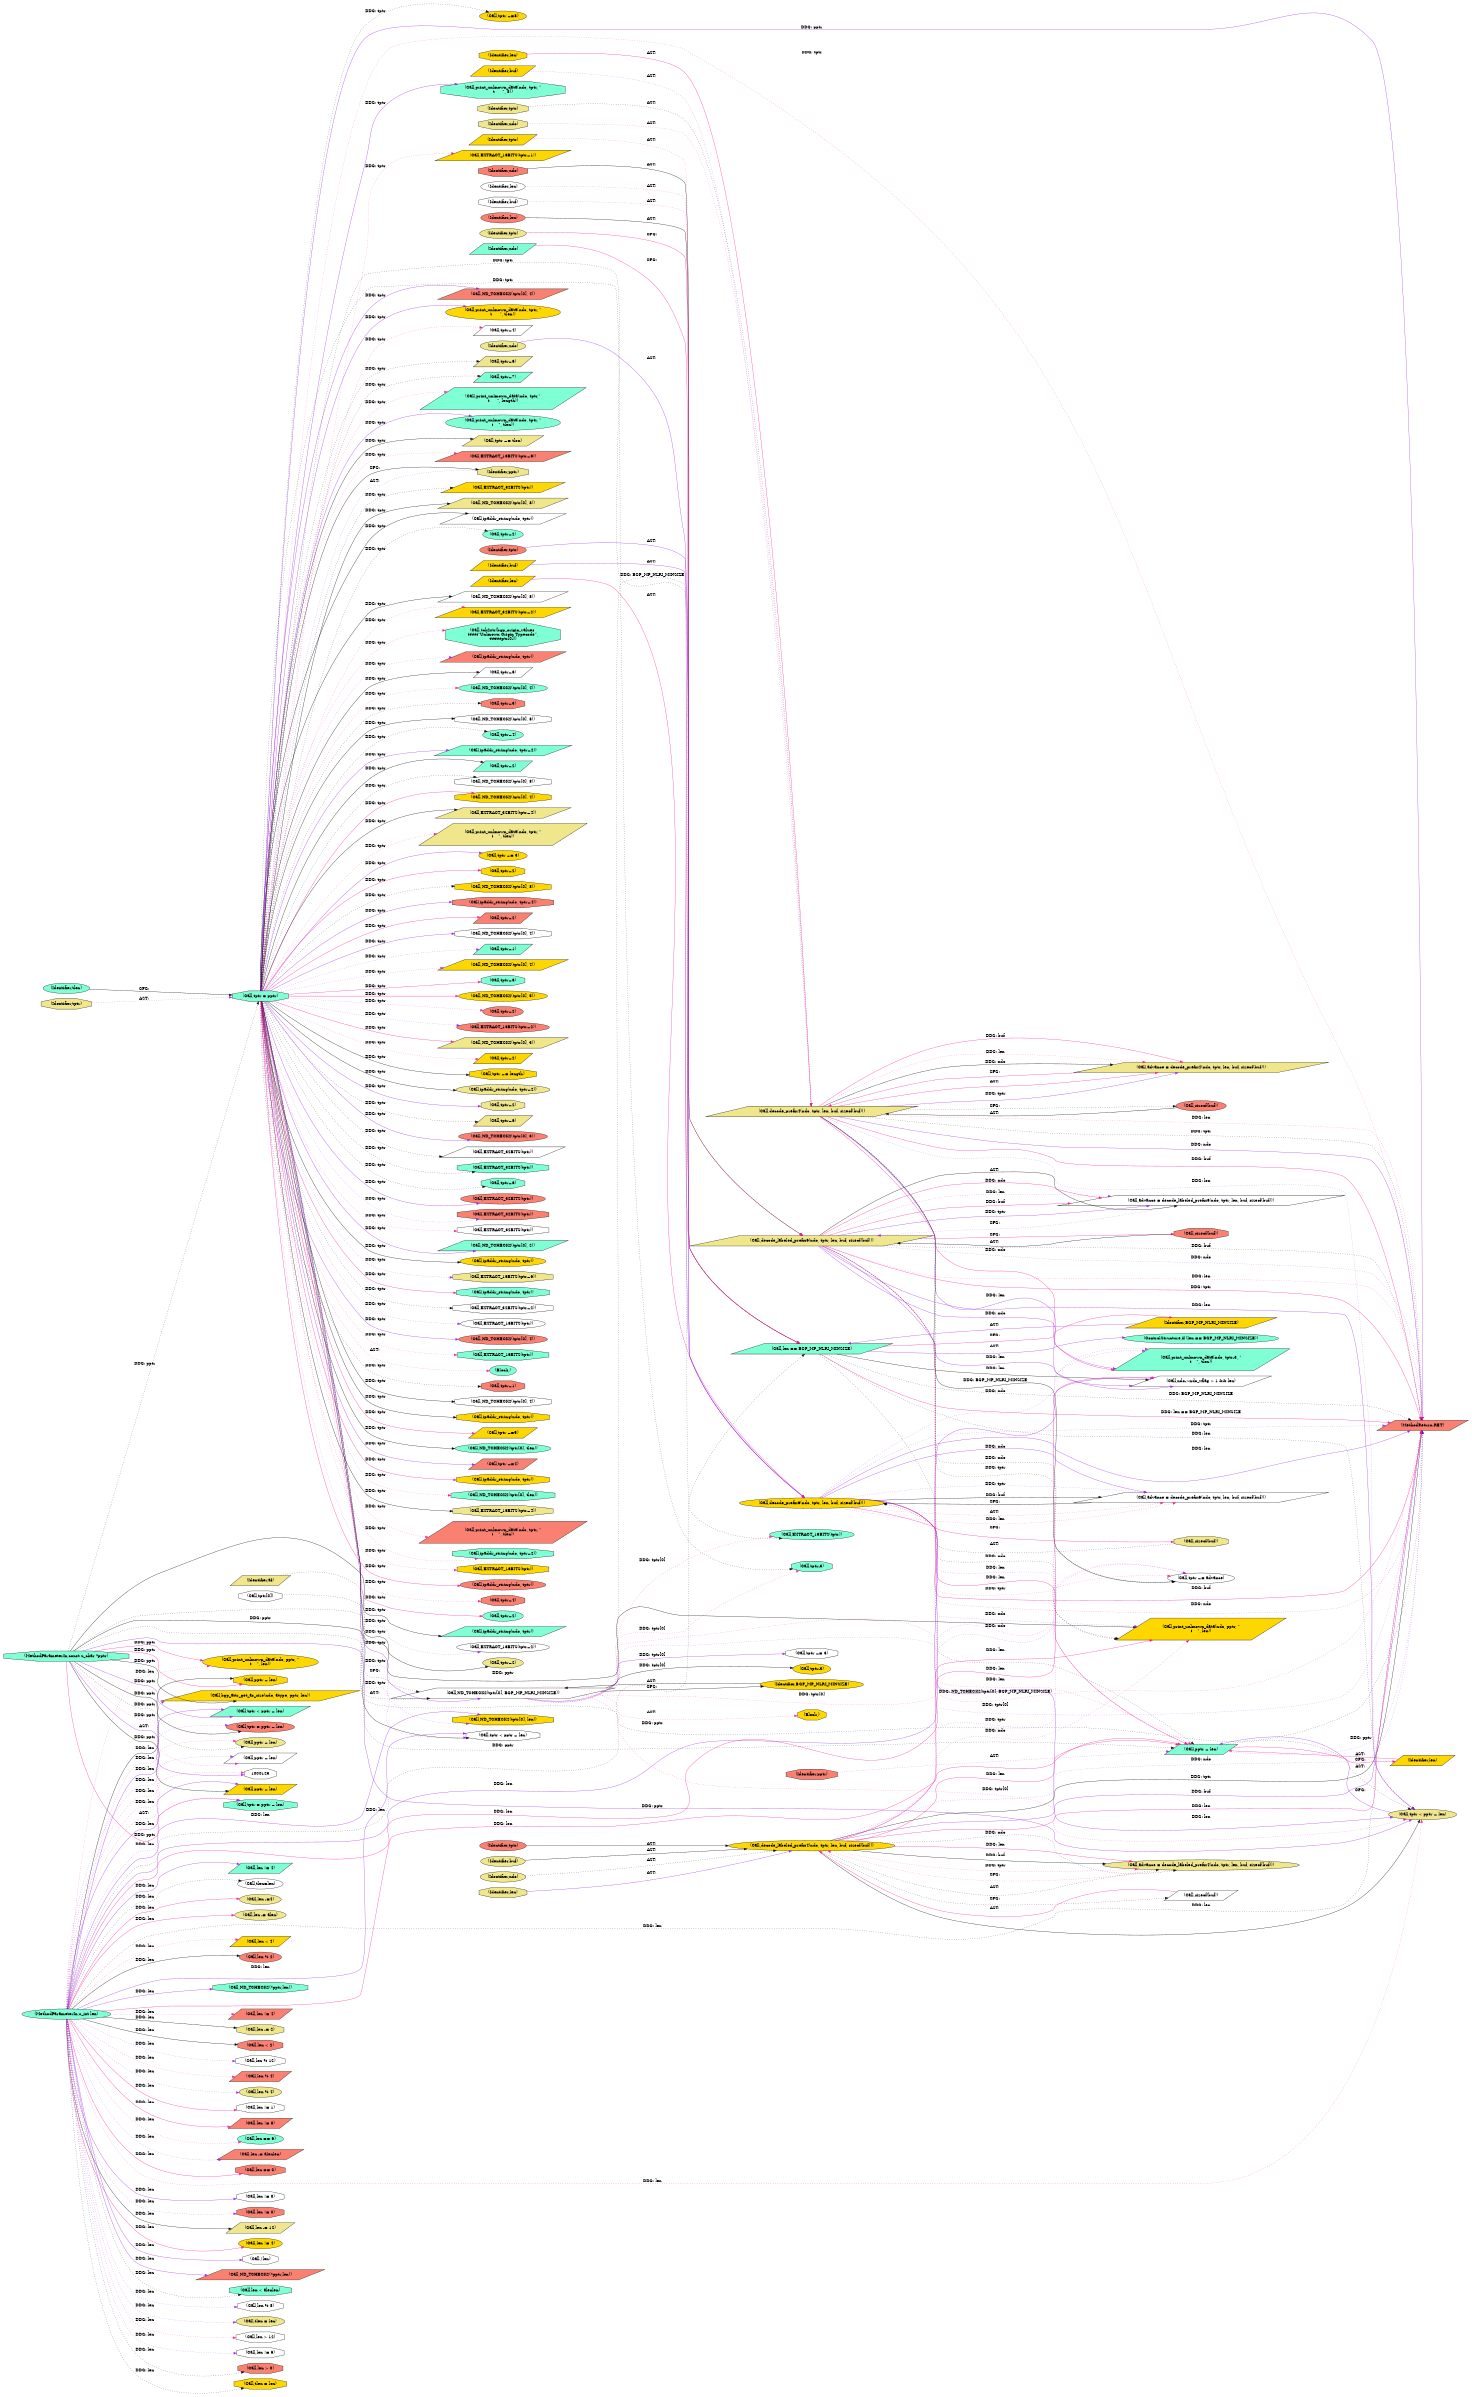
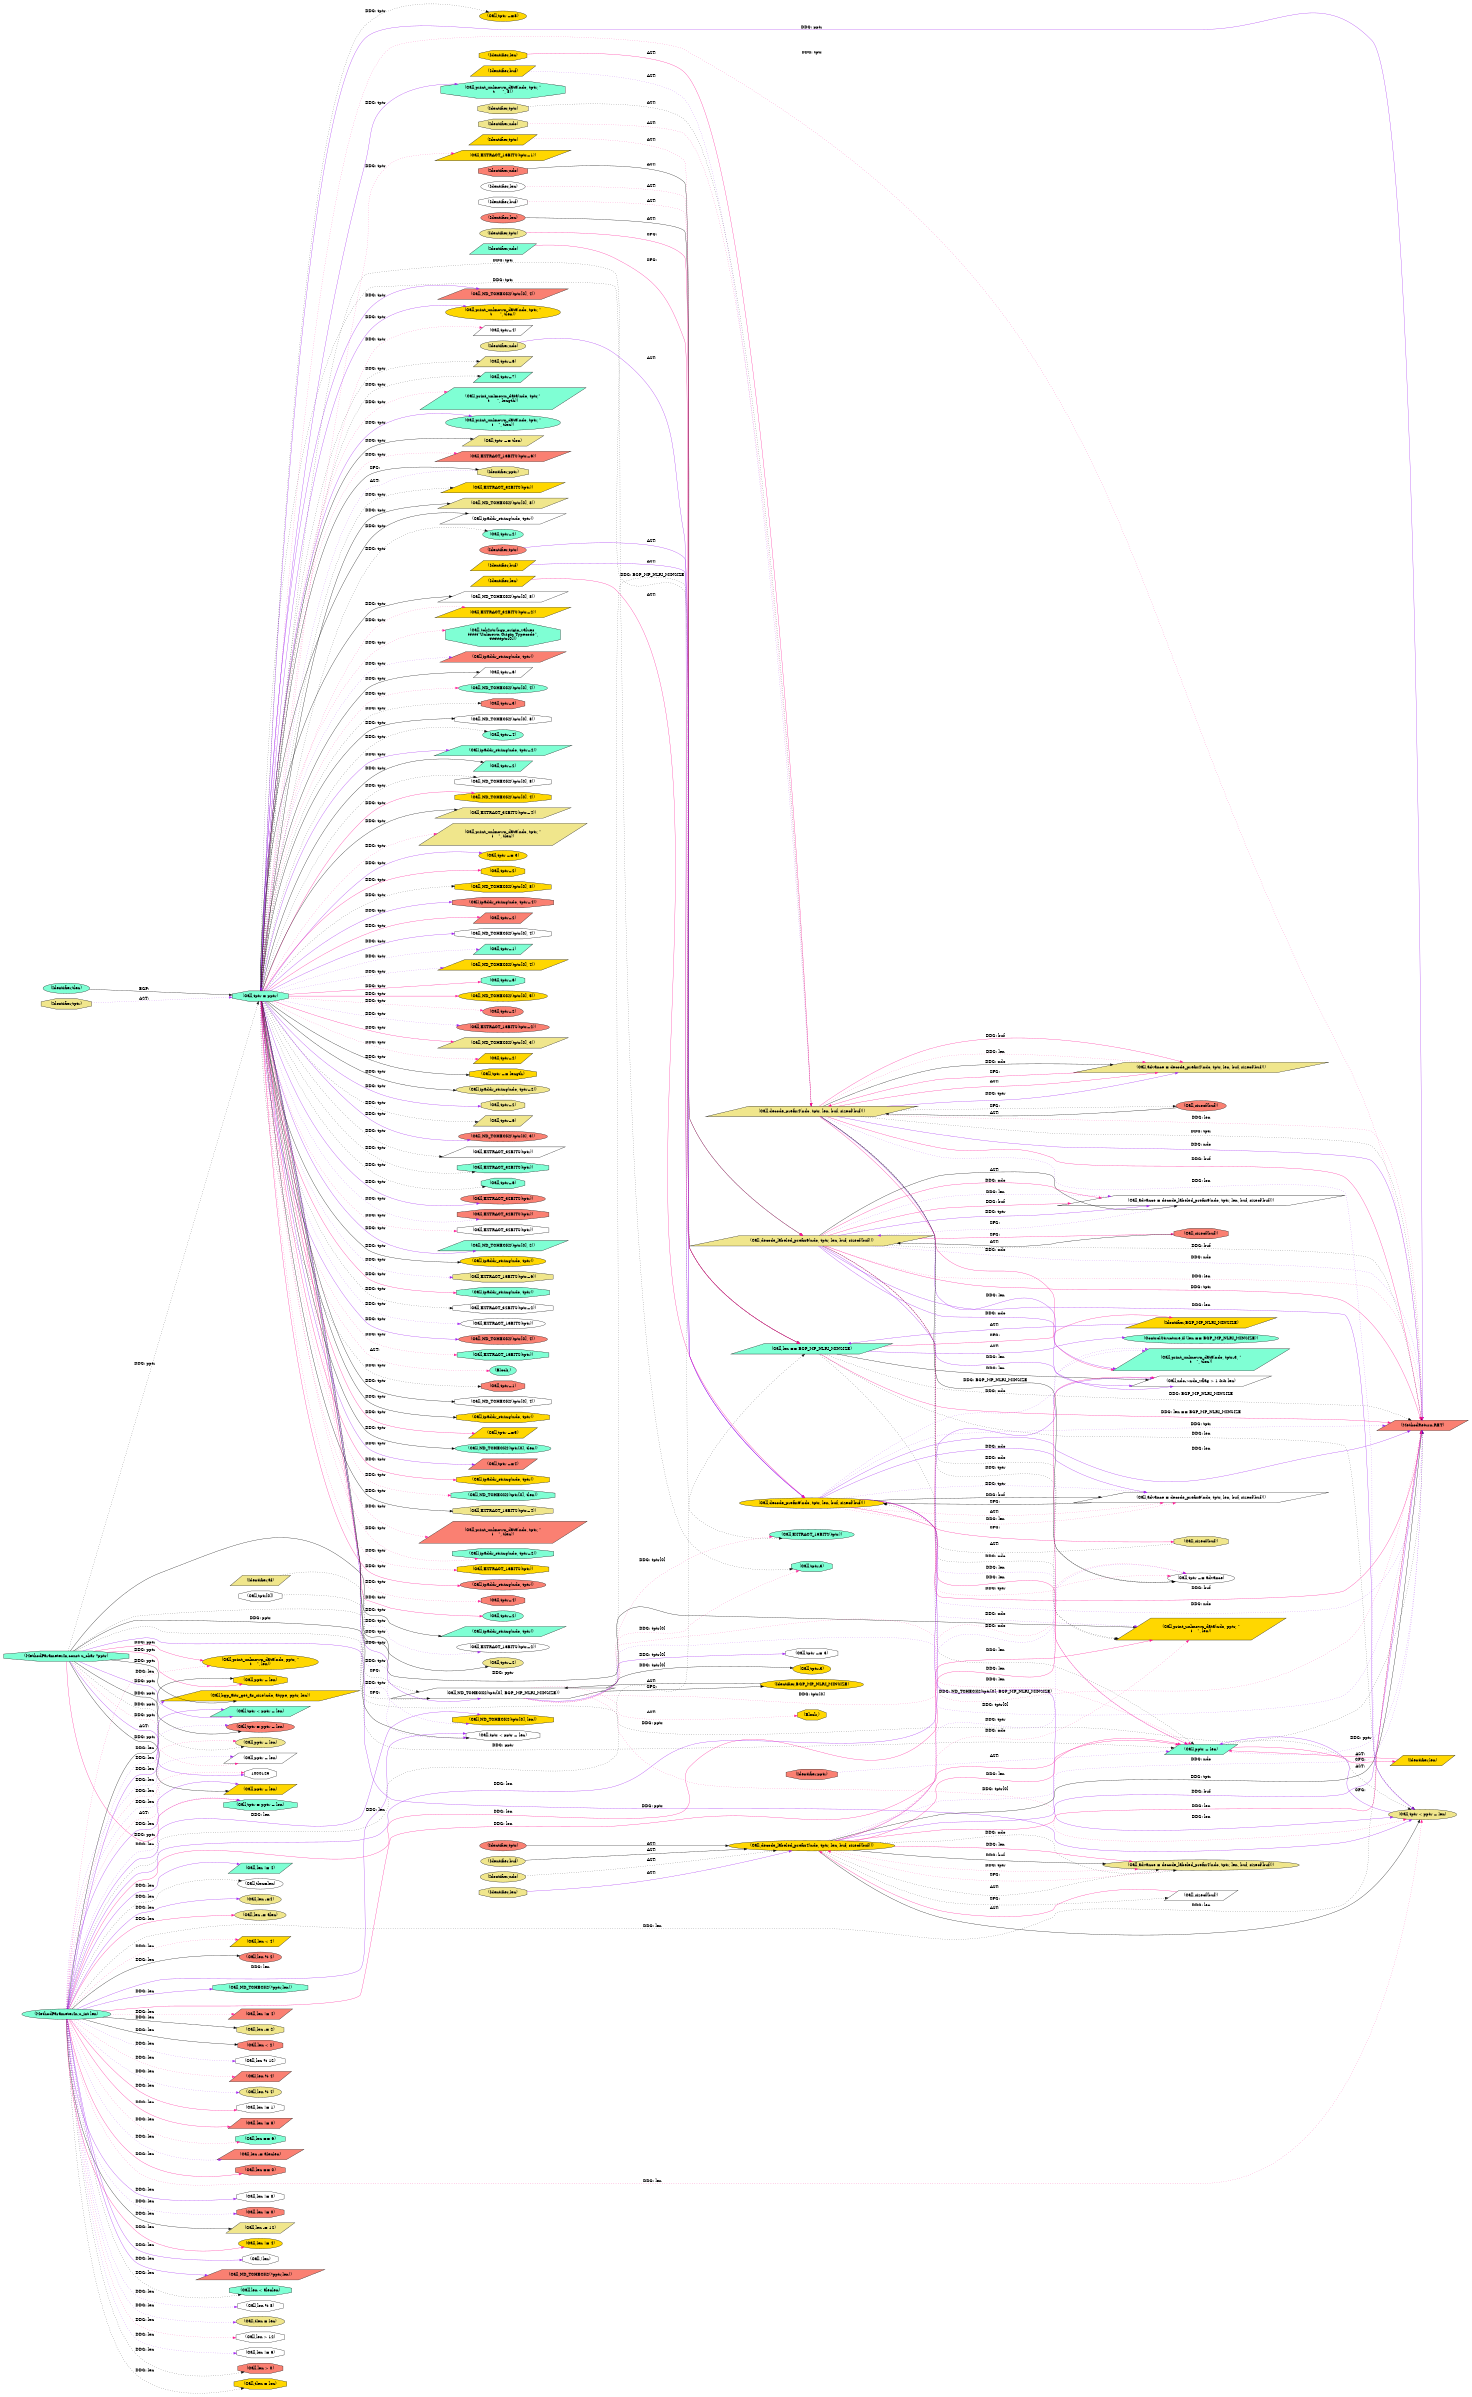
edge "(Identifier,tlen)" -> "(Call,tptr = pptr)": label "CFG: " -> "BGP: "
edge "(Call,tptr[0])" -> "(Call,ND_TCHECK2(tptr[0], BGP_MP_NLRI_MINSIZE))": label "AST: " -> "CFG: "
edge "(MethodParameterIn,u_int len)" -> "(Call,len -=4)": color deeppink -> purple
node "(Call,len == 6)": shape ellipse -> octagon
